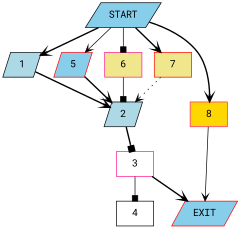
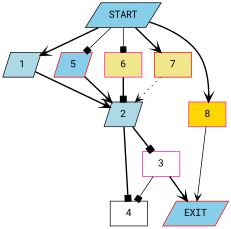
edge "START" -> "5": arrowhead vee -> box
edge "6" -> "2": style solid -> bold
edge "2" -> "4": added
